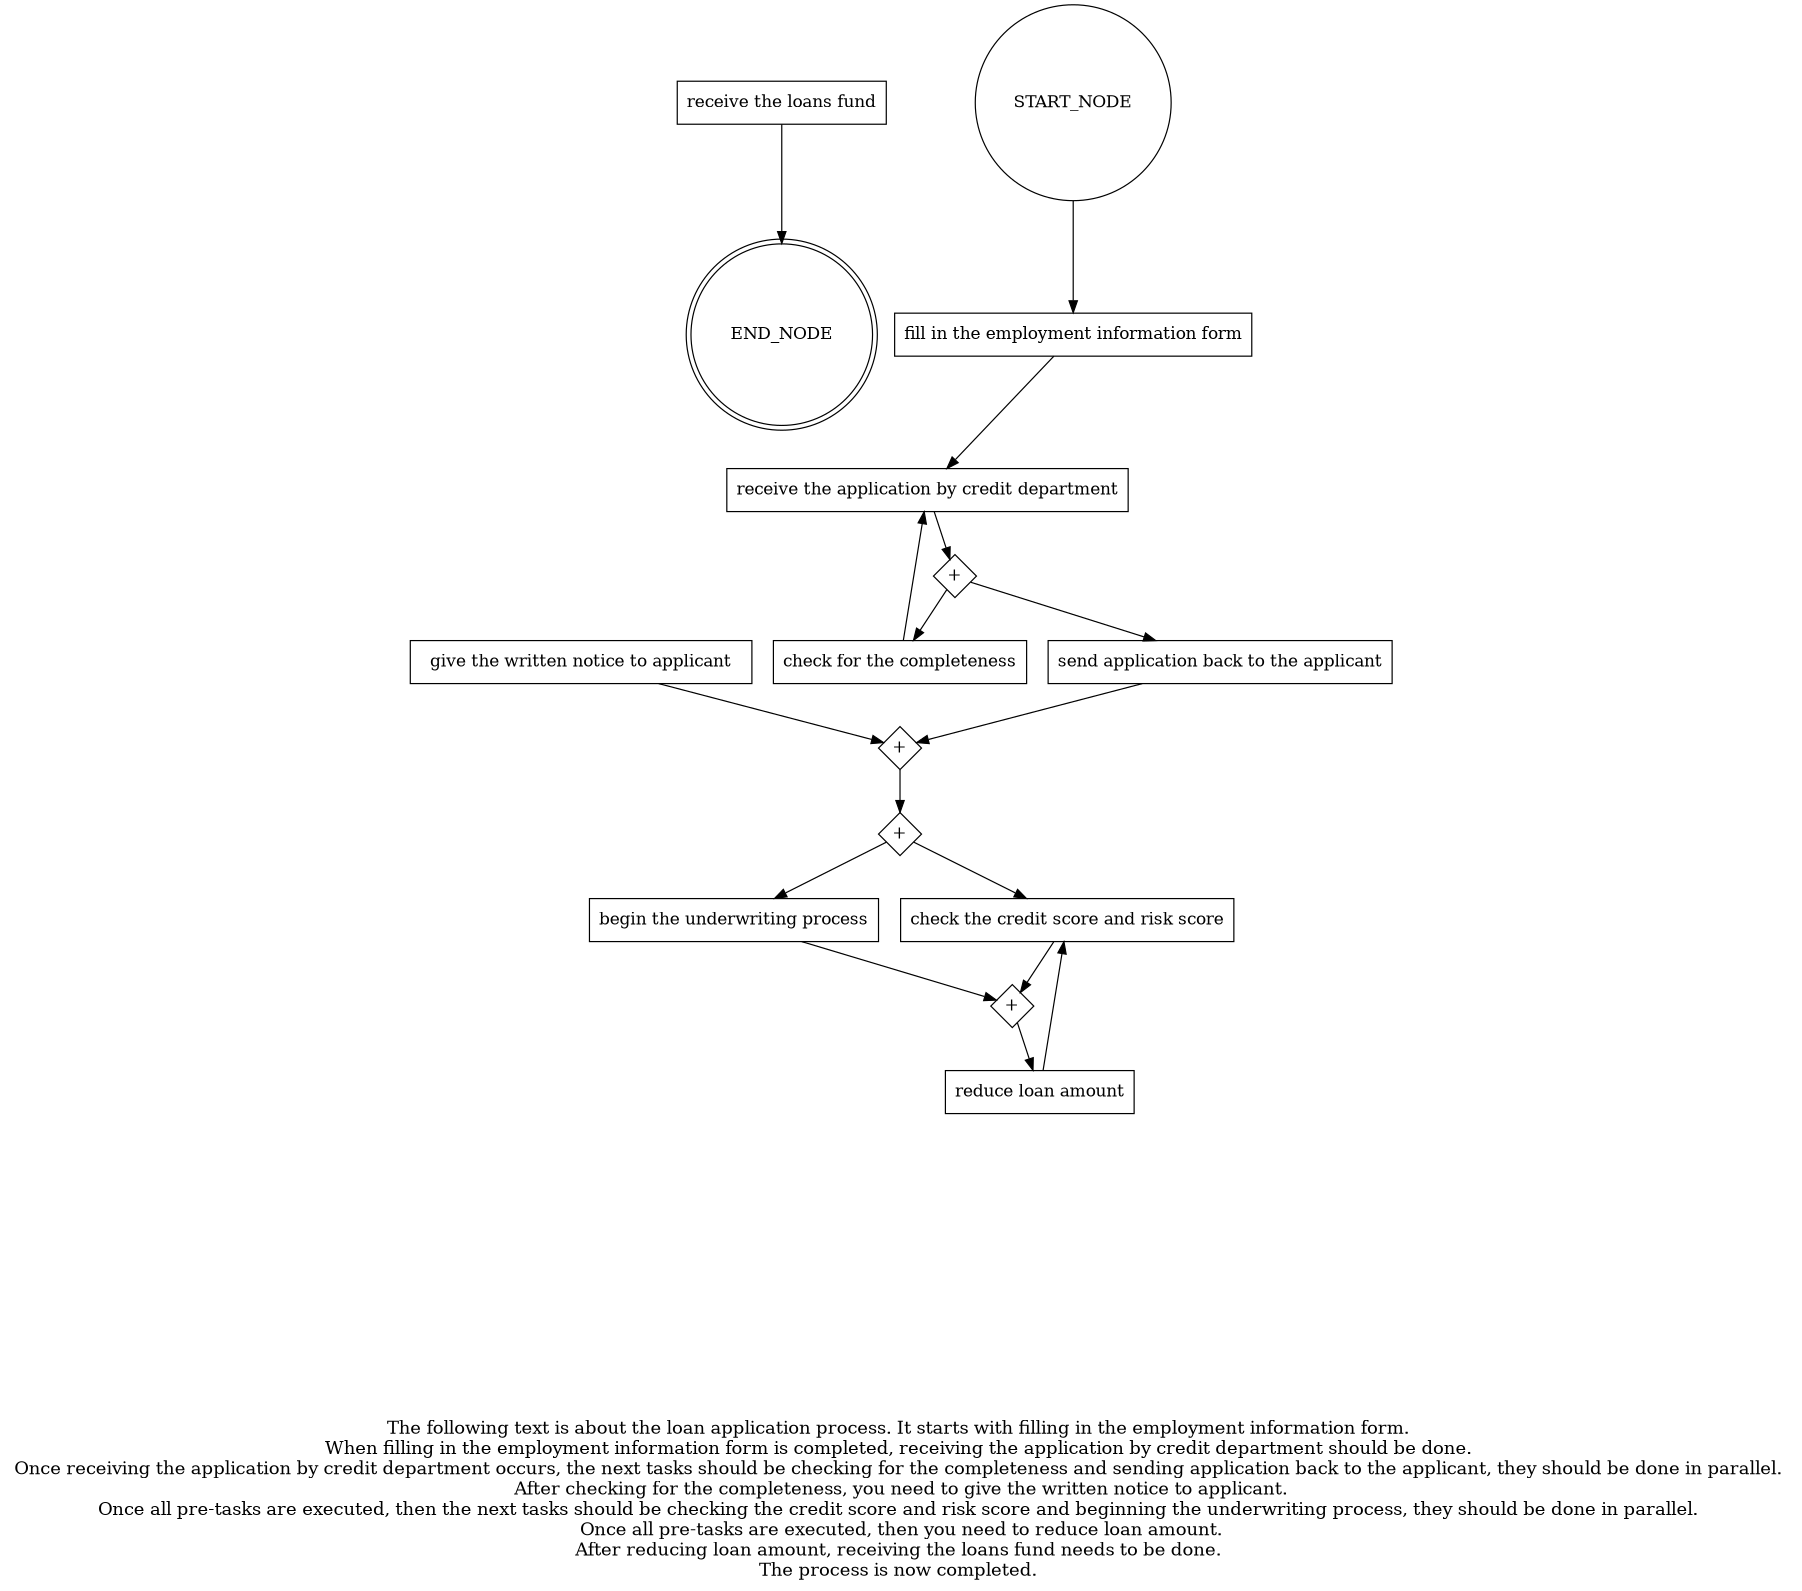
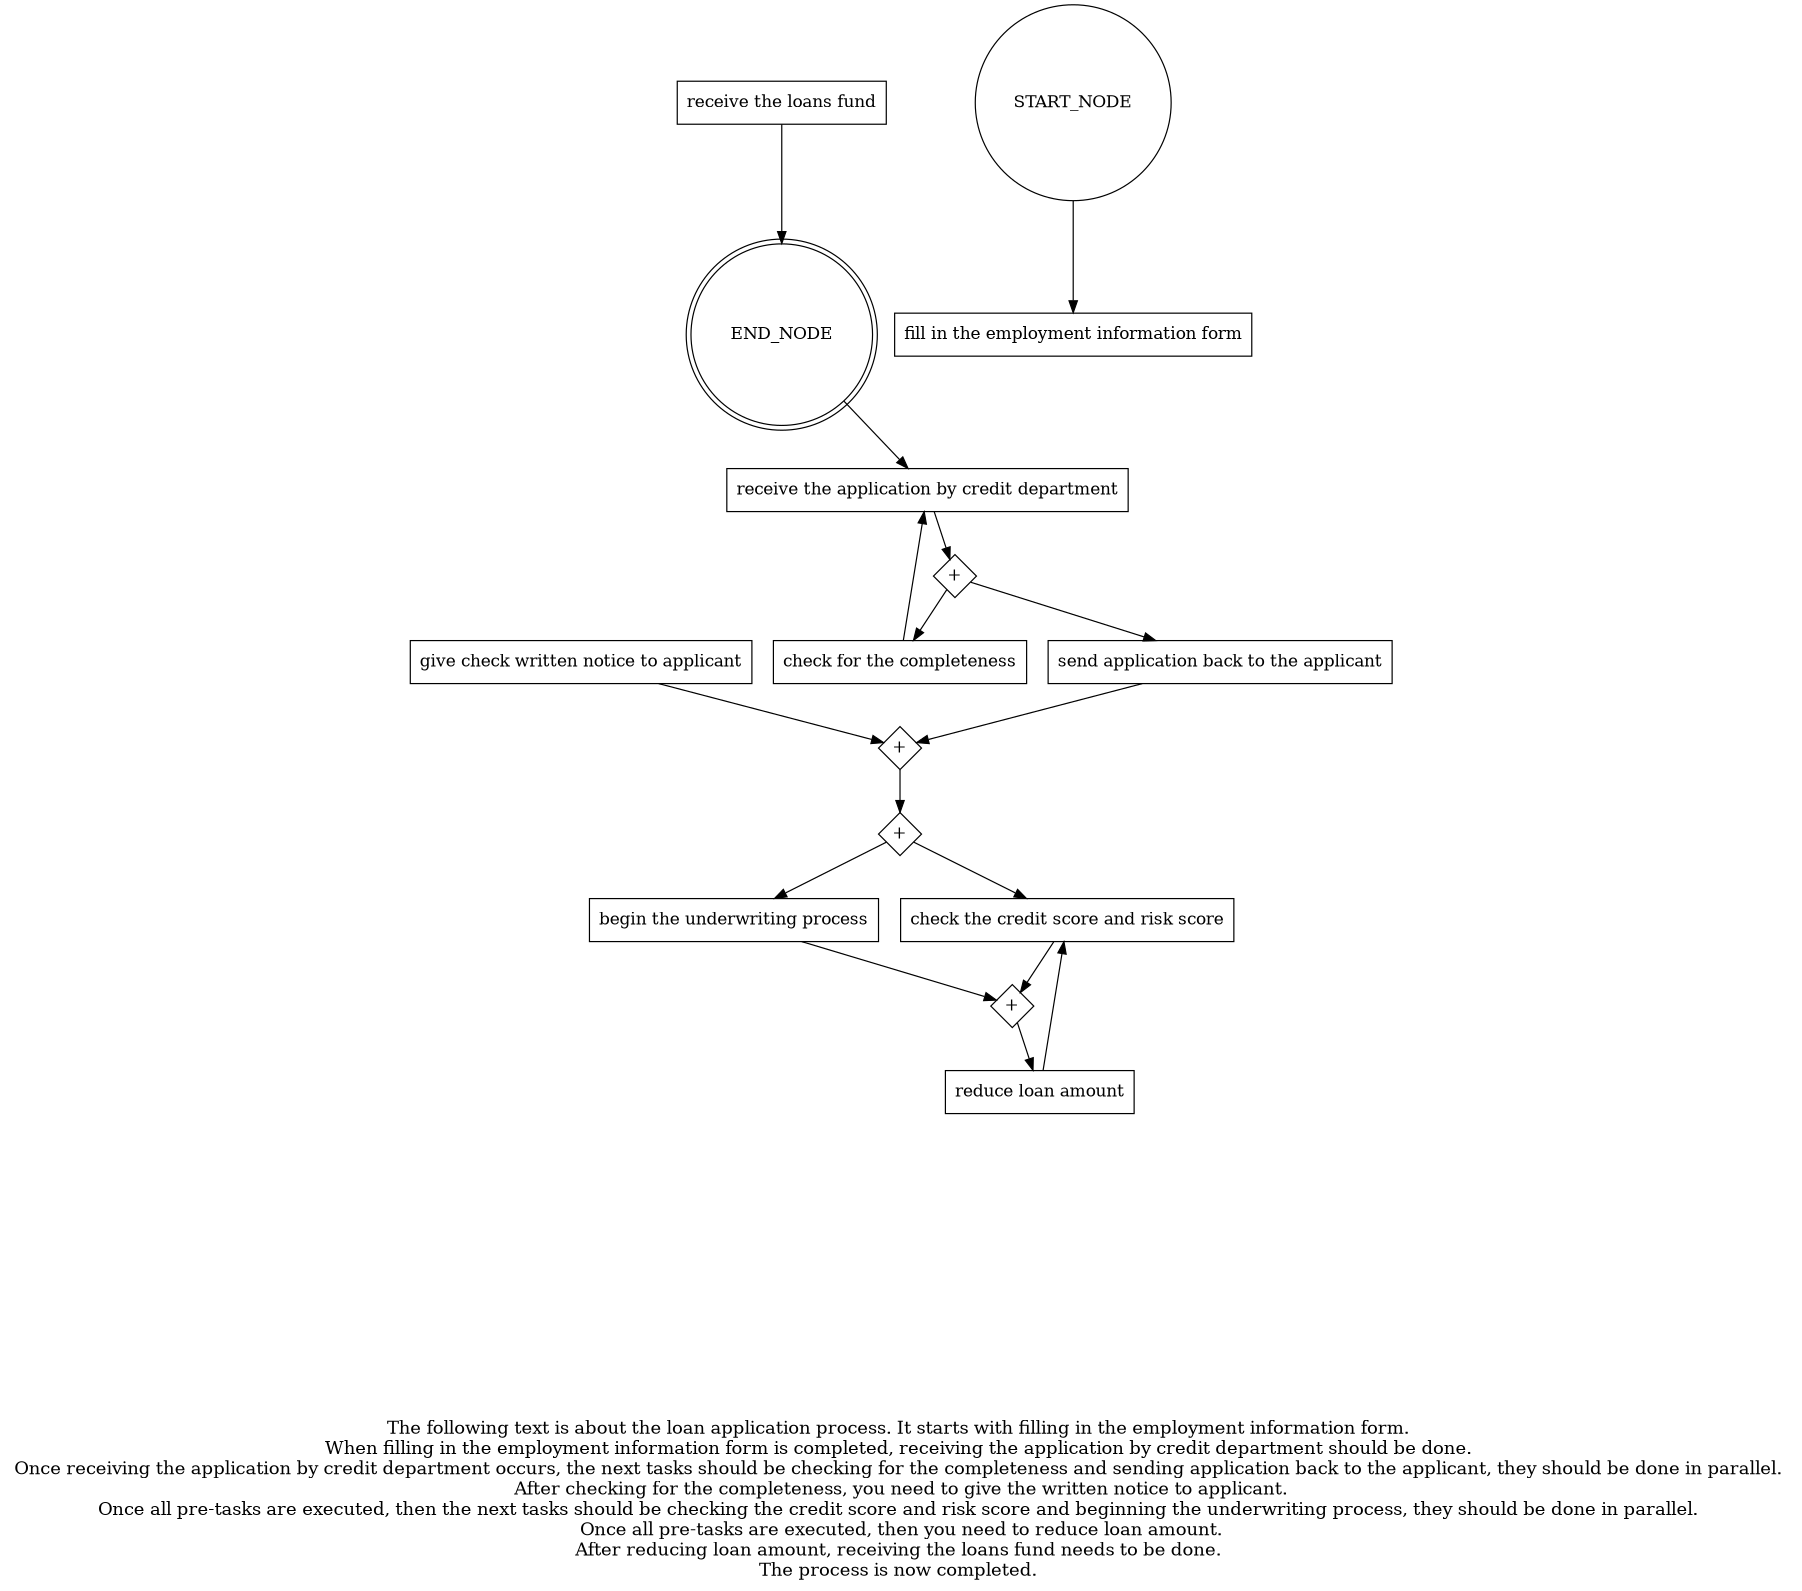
edge "fill in the employment information form" -> "receive the application by credit department": now "END_NODE" -> "receive the application by credit department"
node "give the written notice to applicant": label "give the written notice to applicant" -> "give check written notice to applicant"
